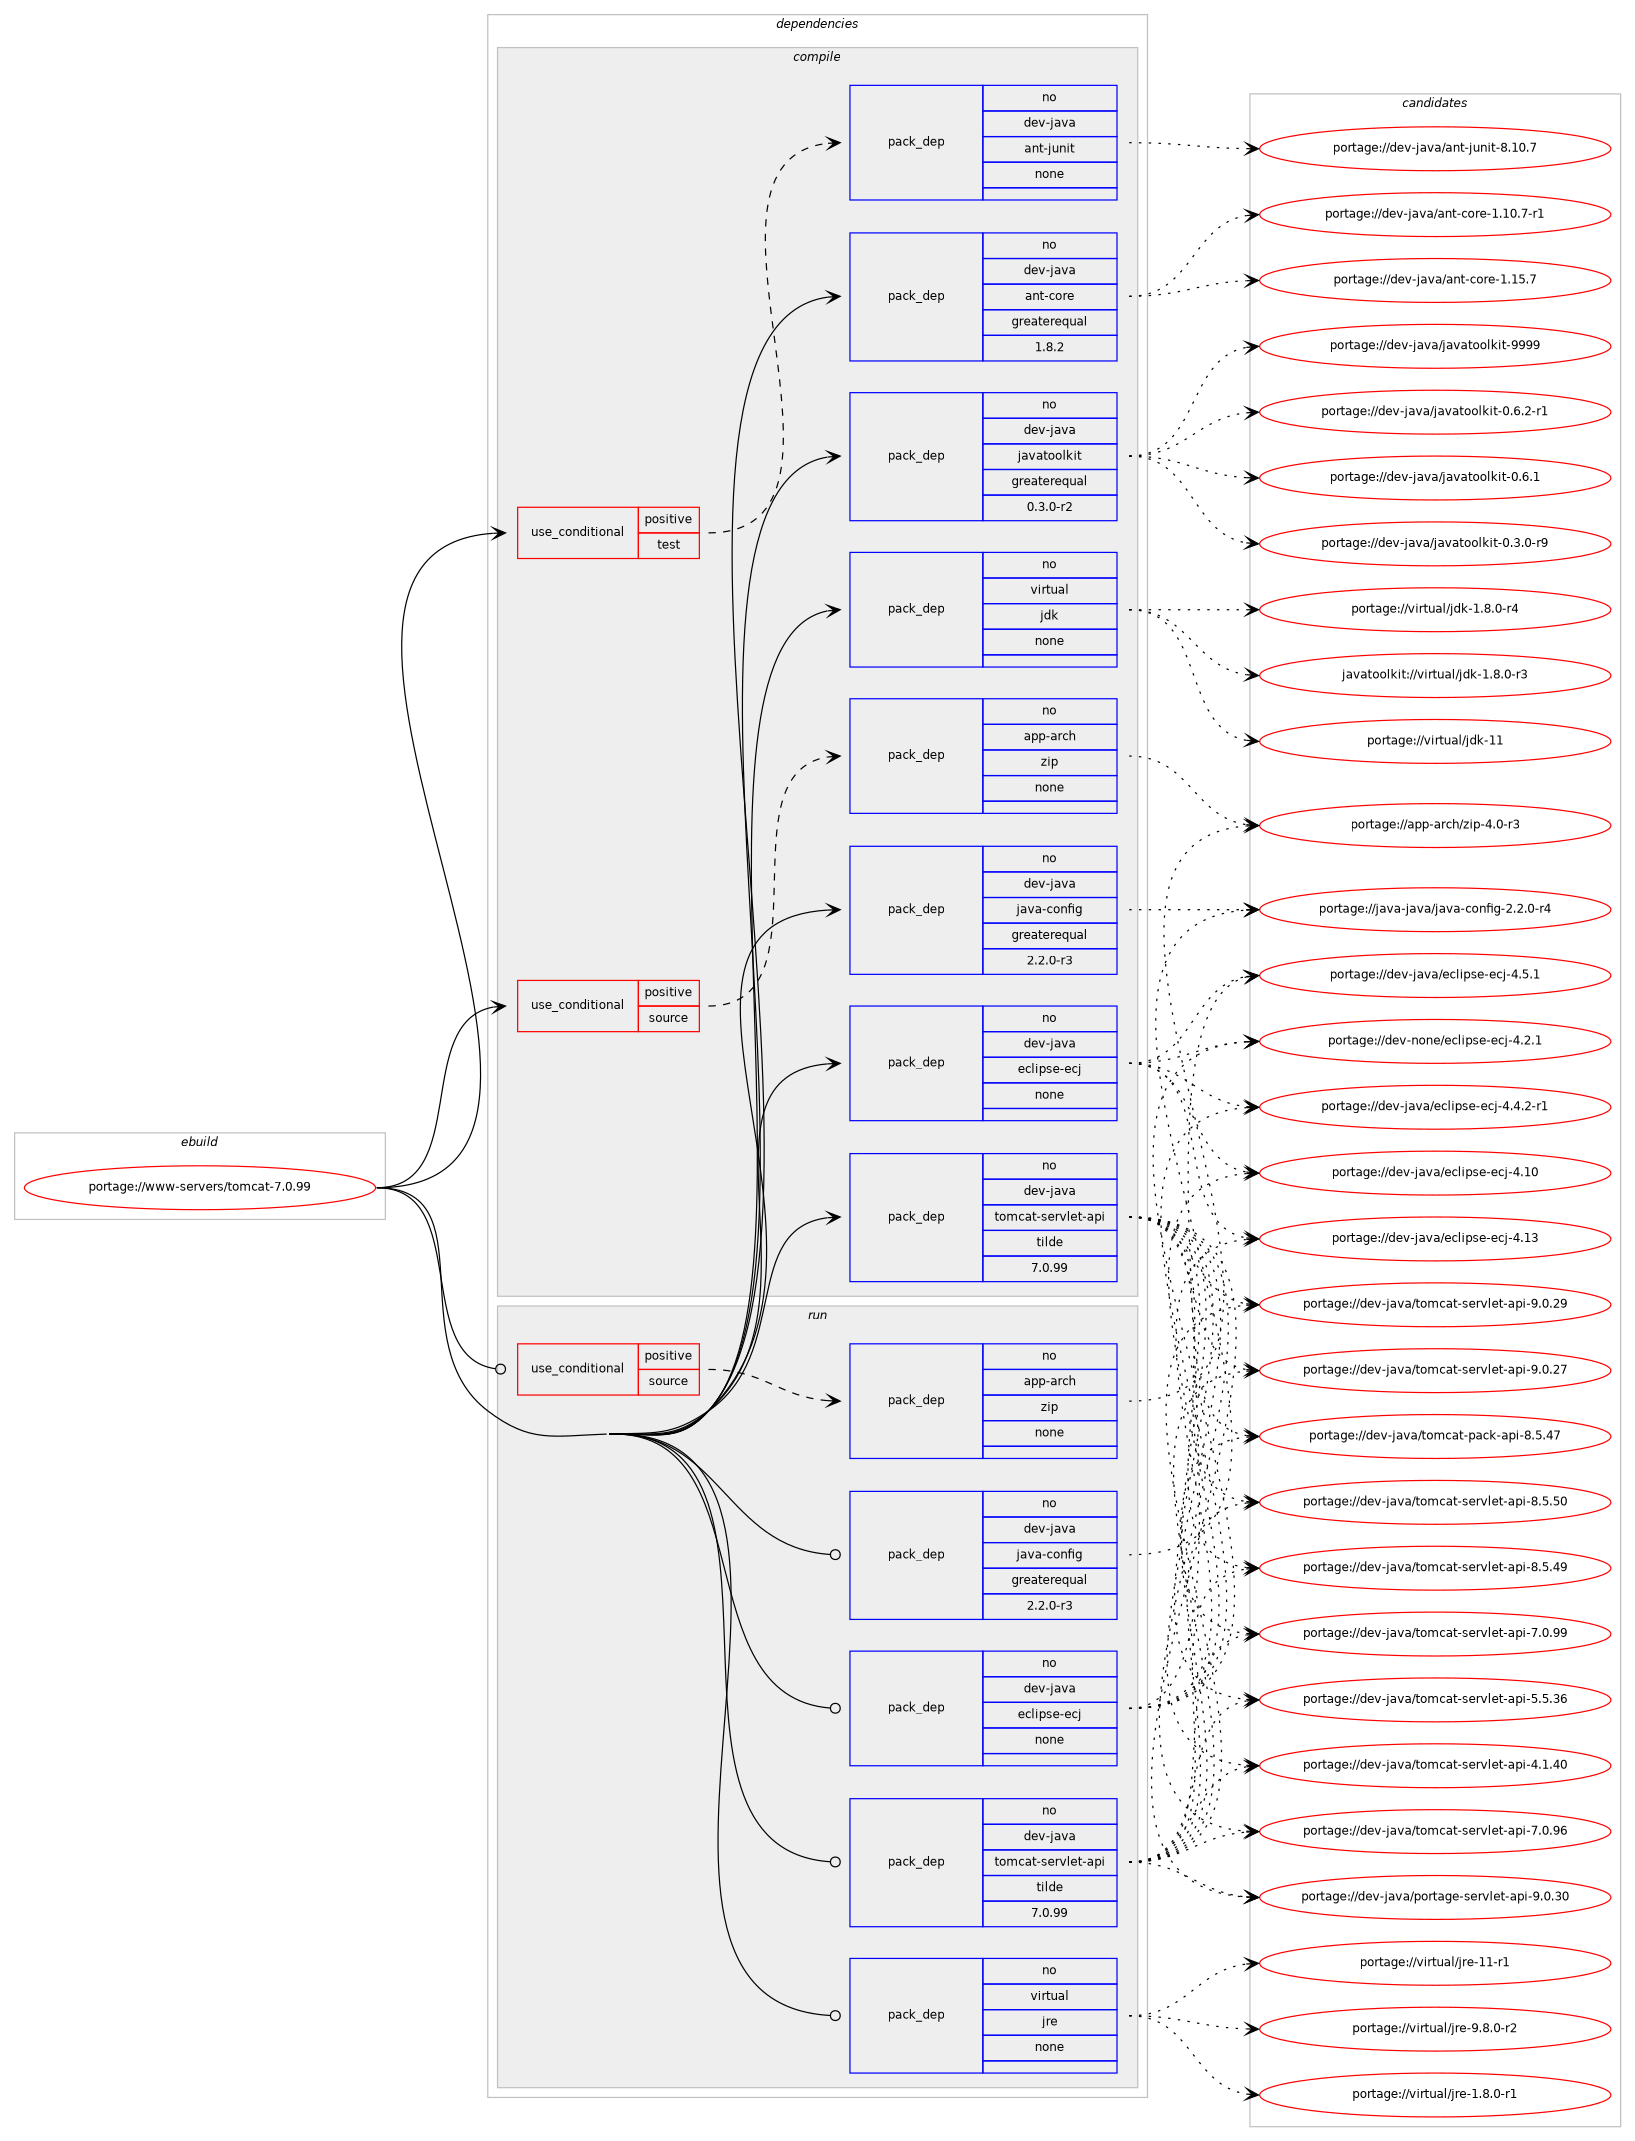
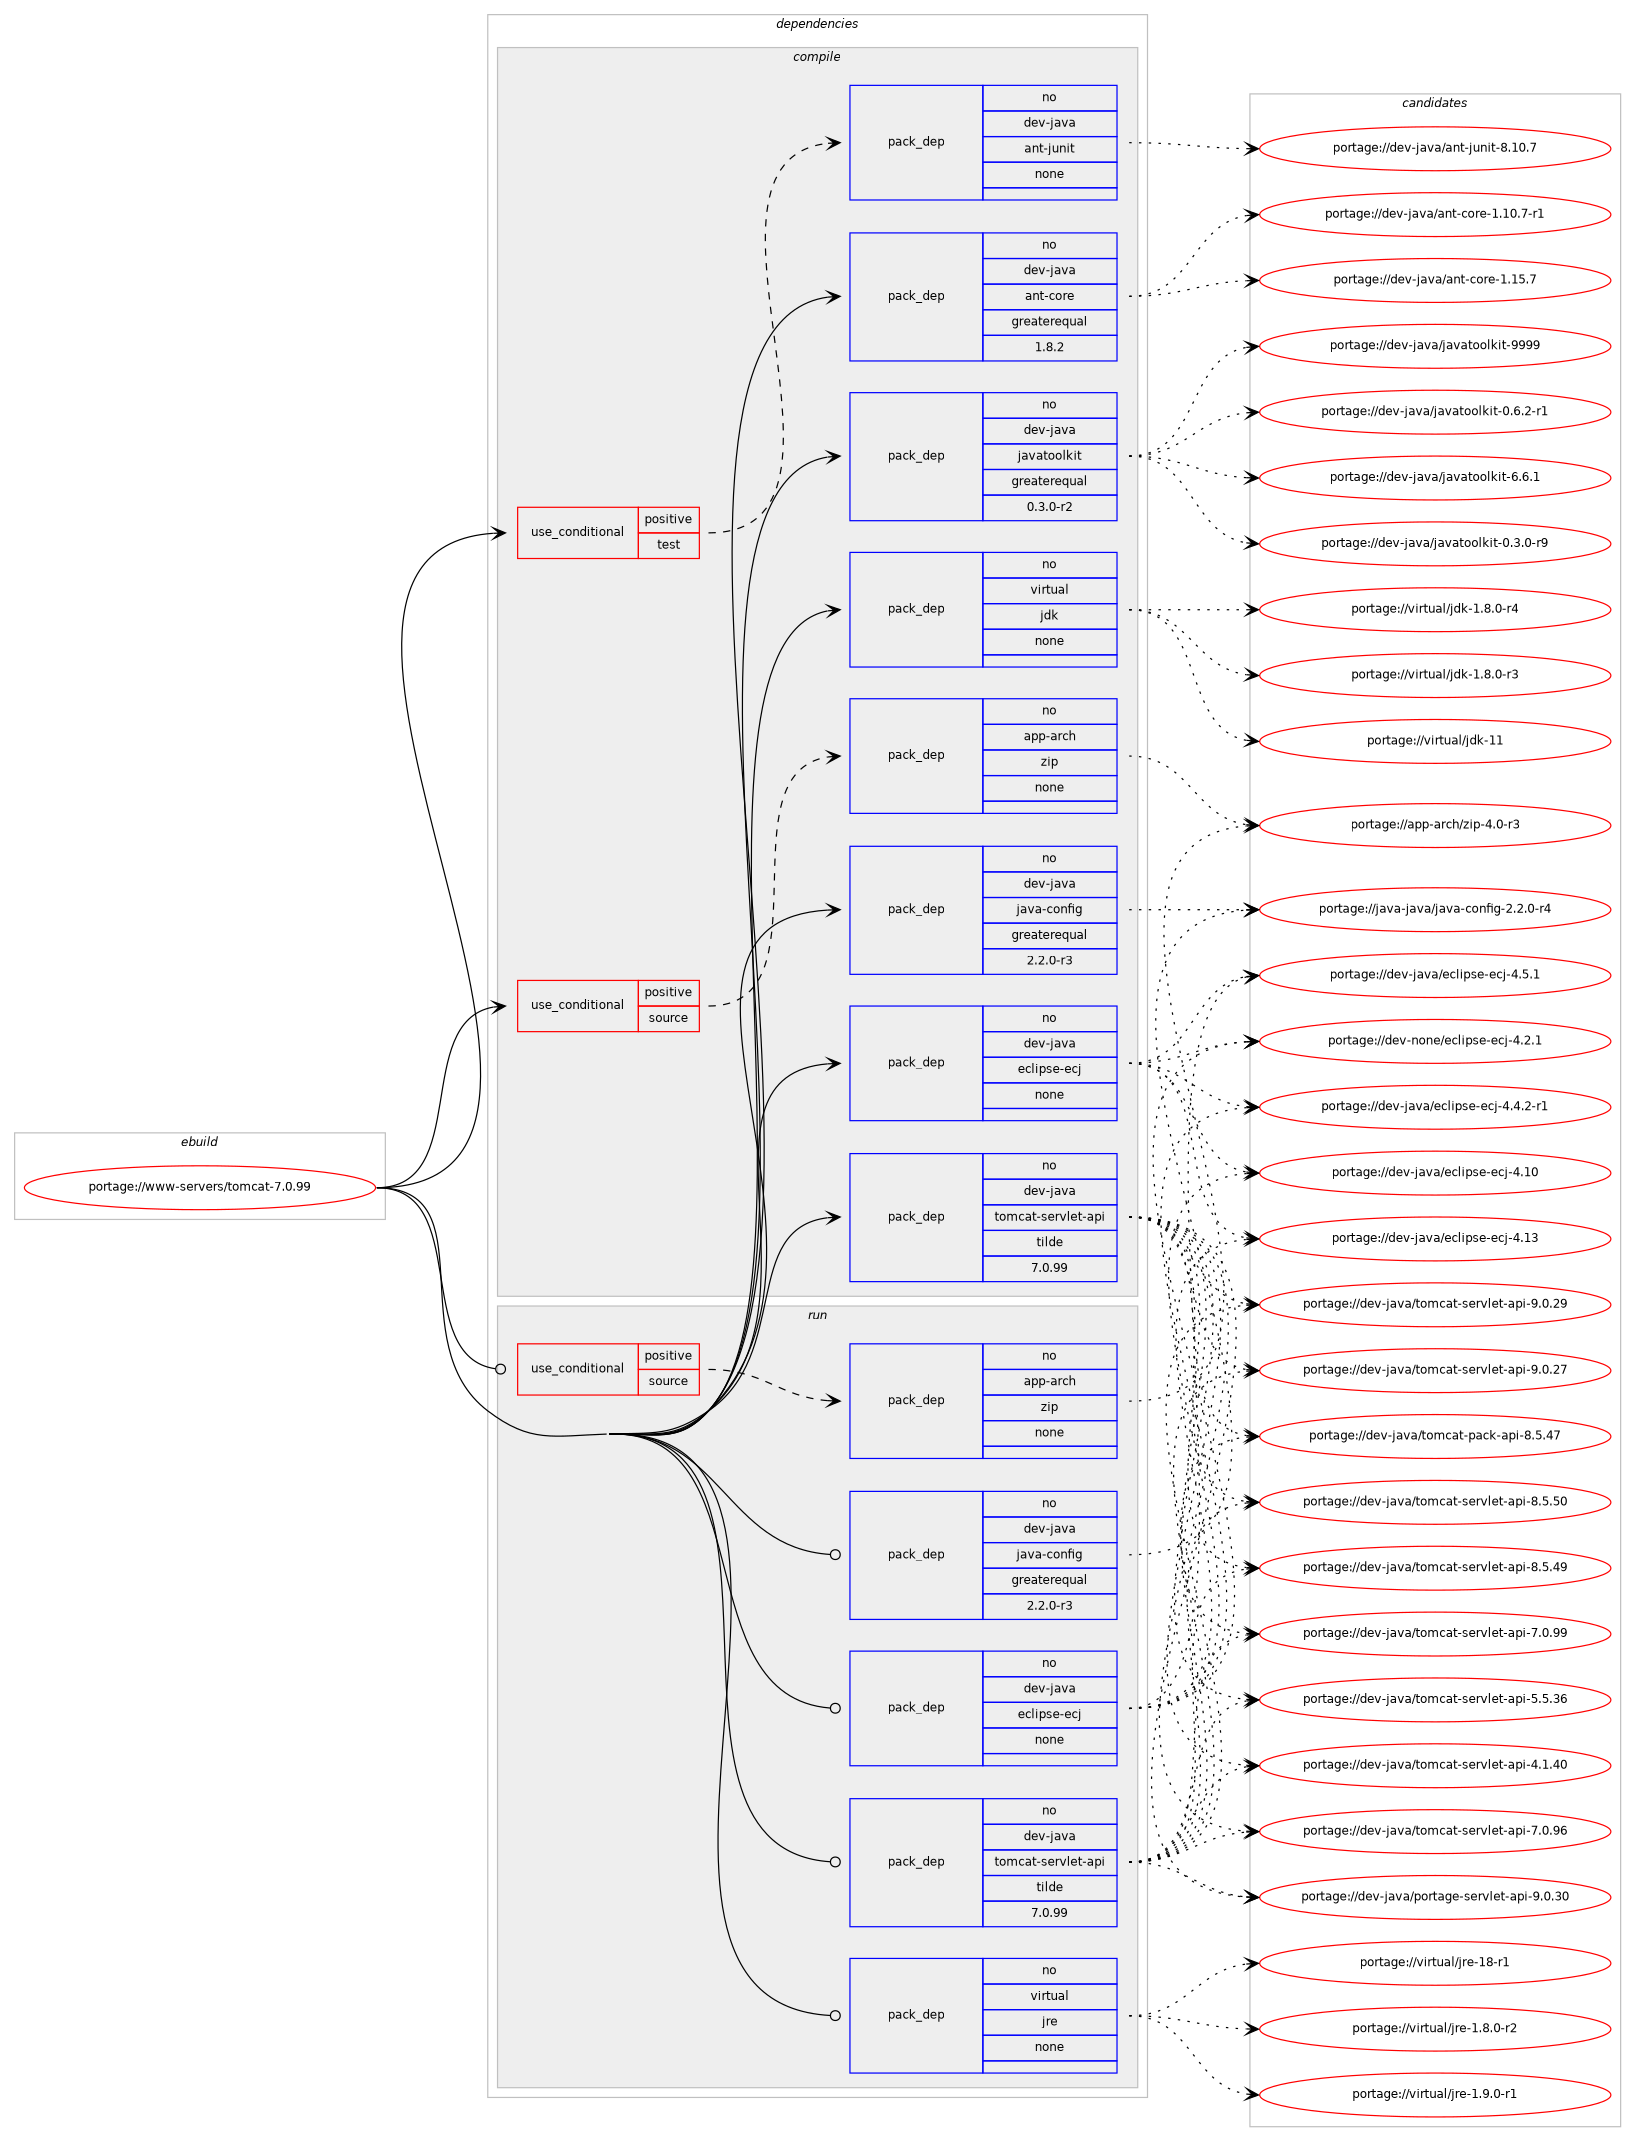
node "portage://dev-java/javatoolkit-0.6.1": label "portage://dev-java/javatoolkit-0.6.1" -> "portage://dev-java/javatoolkit-6.6.1"
node "javatoolkit://virtual/jdk-1.8.0-r3": label "javatoolkit://virtual/jdk-1.8.0-r3" -> "portage://virtual/jdk-1.8.0-r3"
node "portage://virtual/jre-11-r1": label "portage://virtual/jre-11-r1" -> "portage://virtual/jre-18-r1"
node "portage://virtual/jre-9.8.0-r2": label "portage://virtual/jre-9.8.0-r2" -> "portage://virtual/jre-1.8.0-r2"
node "portage://virtual/jre-1.8.0-r1": label "portage://virtual/jre-1.8.0-r1" -> "portage://virtual/jre-1.9.0-r1"
